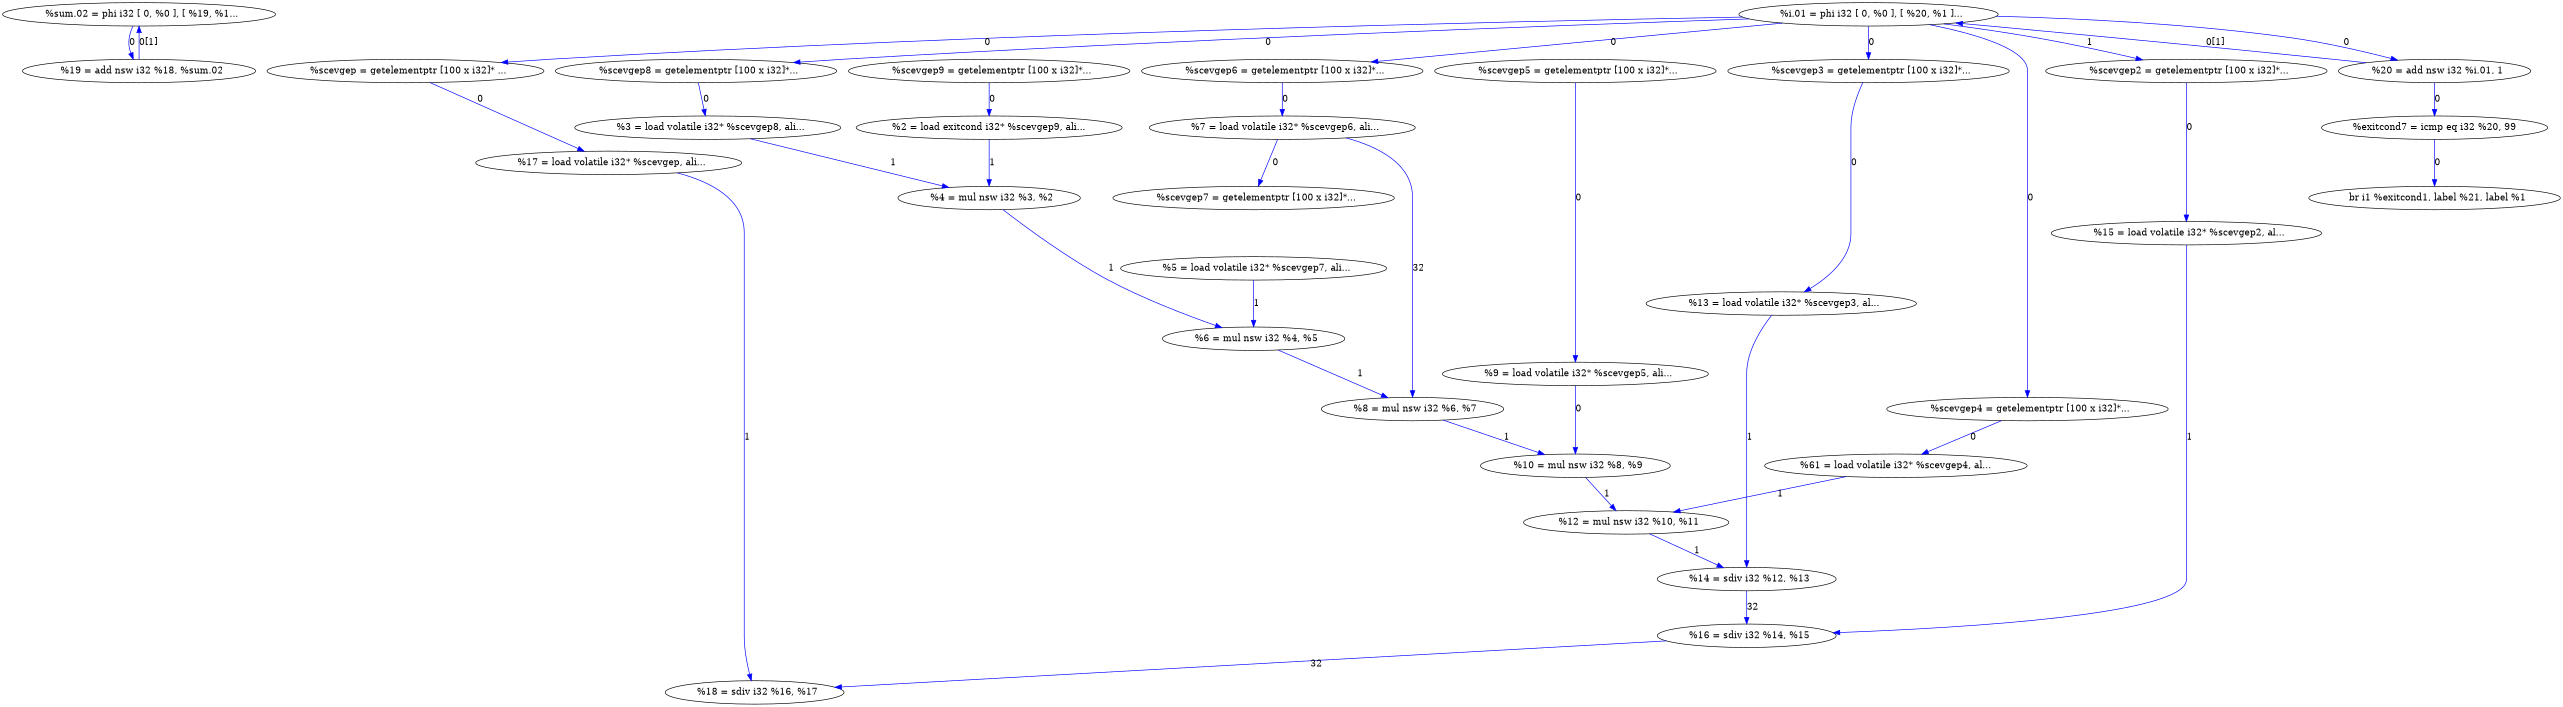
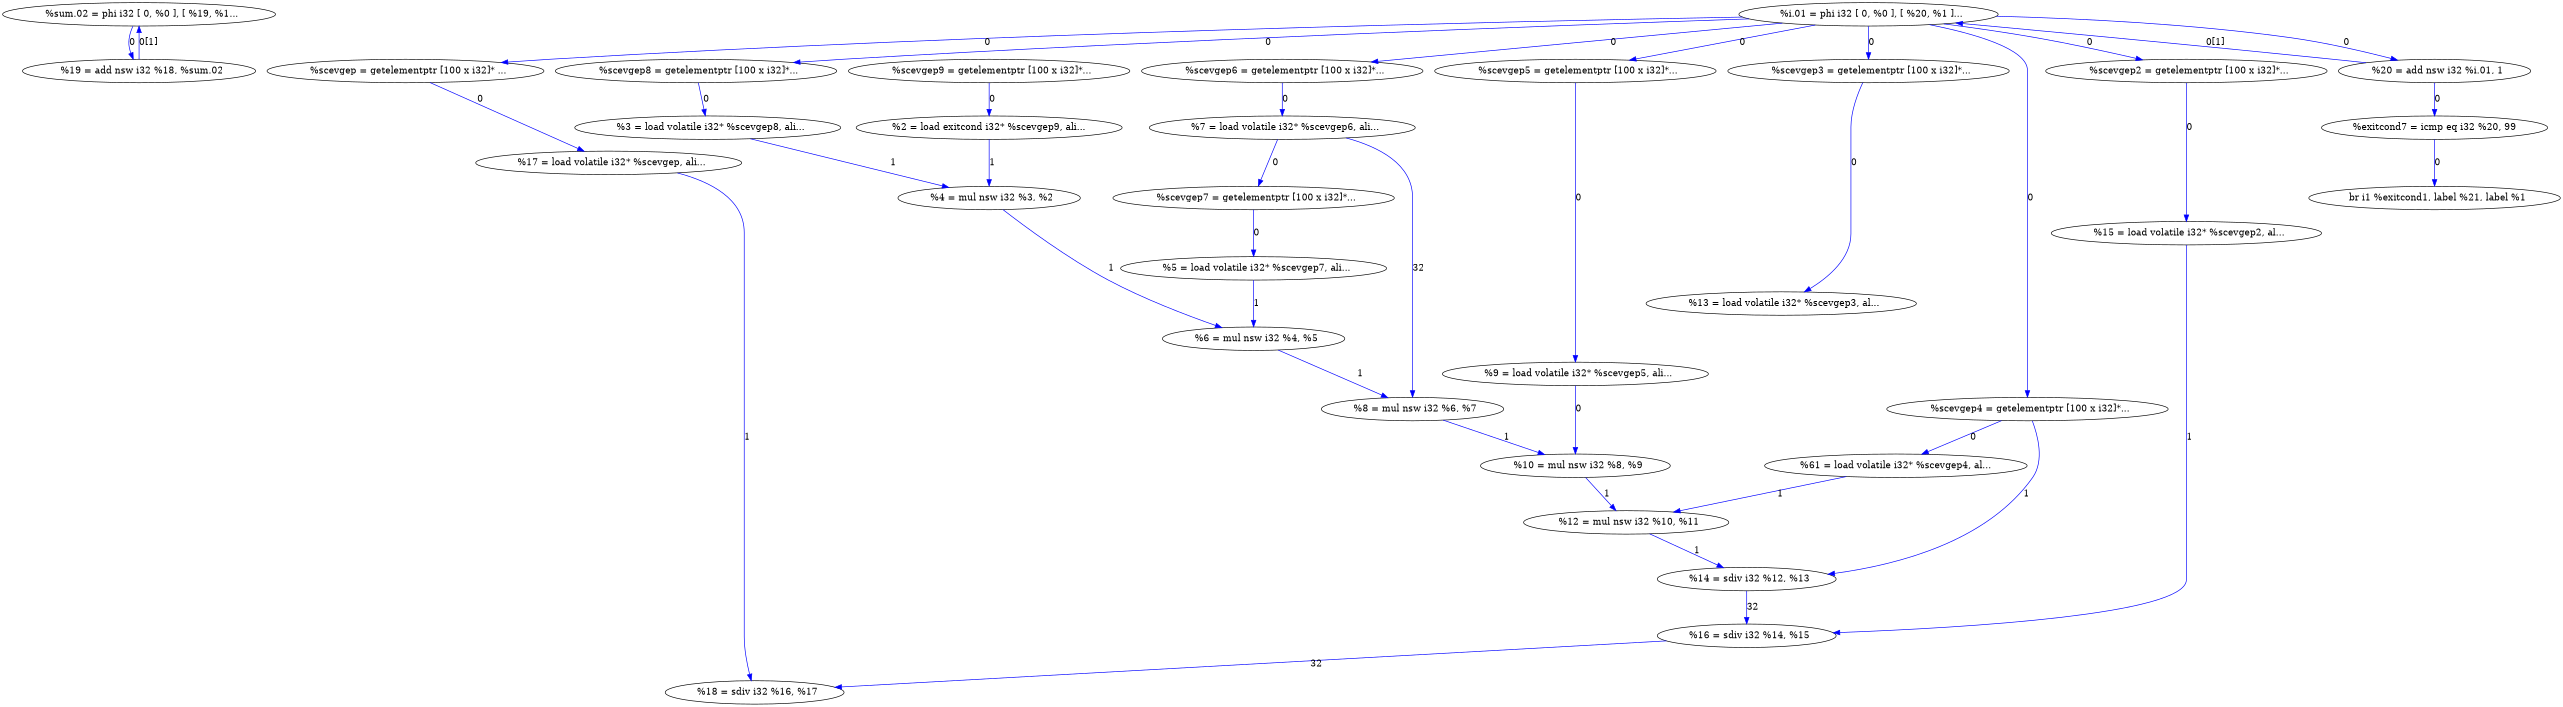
edge "%i.01 = phi i32 [ 0, %0 ], [ %20, %1 ]..." -> "%scevgep5 = getelementptr [100 x i32]*...": added, label "0"
edge "%i.01 = phi i32 [ 0, %0 ], [ %20, %1 ]..." -> "%scevgep2 = getelementptr [100 x i32]*...": label "1" -> "0"
edge "%scevgep7 = getelementptr [100 x i32]*..." -> "%5 = load volatile i32* %scevgep7, ali...": added, label "0"
edge "%13 = load volatile i32* %scevgep3, al..." -> "%14 = sdiv i32 %12, %13": now "%scevgep4 = getelementptr [100 x i32]*..." -> "%14 = sdiv i32 %12, %13"
